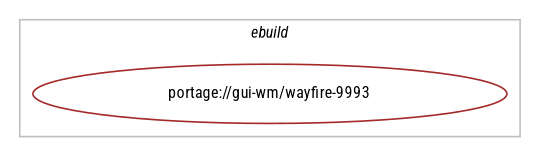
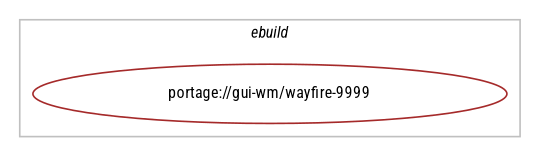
node "portage://gui-wm/wayfire-9993": label "portage://gui-wm/wayfire-9993" -> "portage://gui-wm/wayfire-9999"
